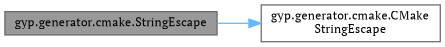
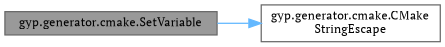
node "gyp.generator.cmake.StringEscape": label "gyp.generator.cmake.StringEscape" -> "gyp.generator.cmake.SetVariable"
